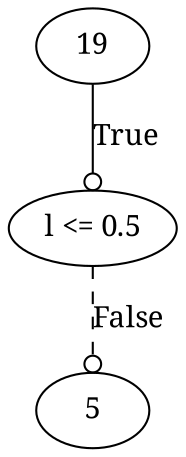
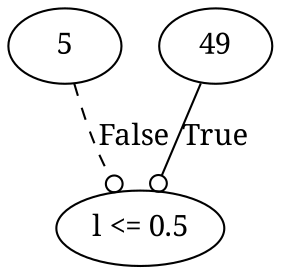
node "19": label "19" -> "49"
edge "l <= 0.5" -> "5": reversed
